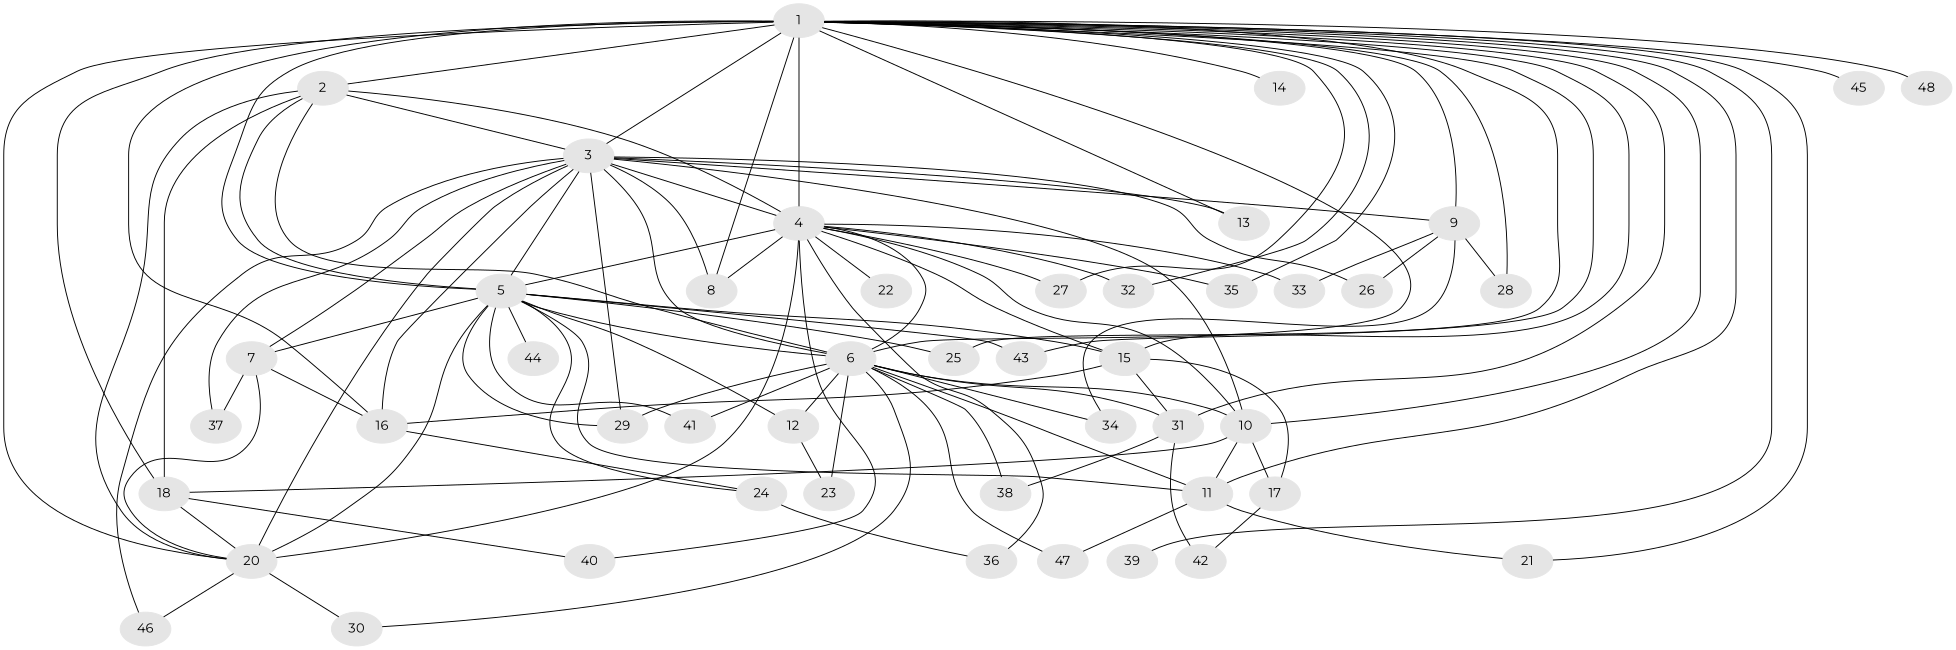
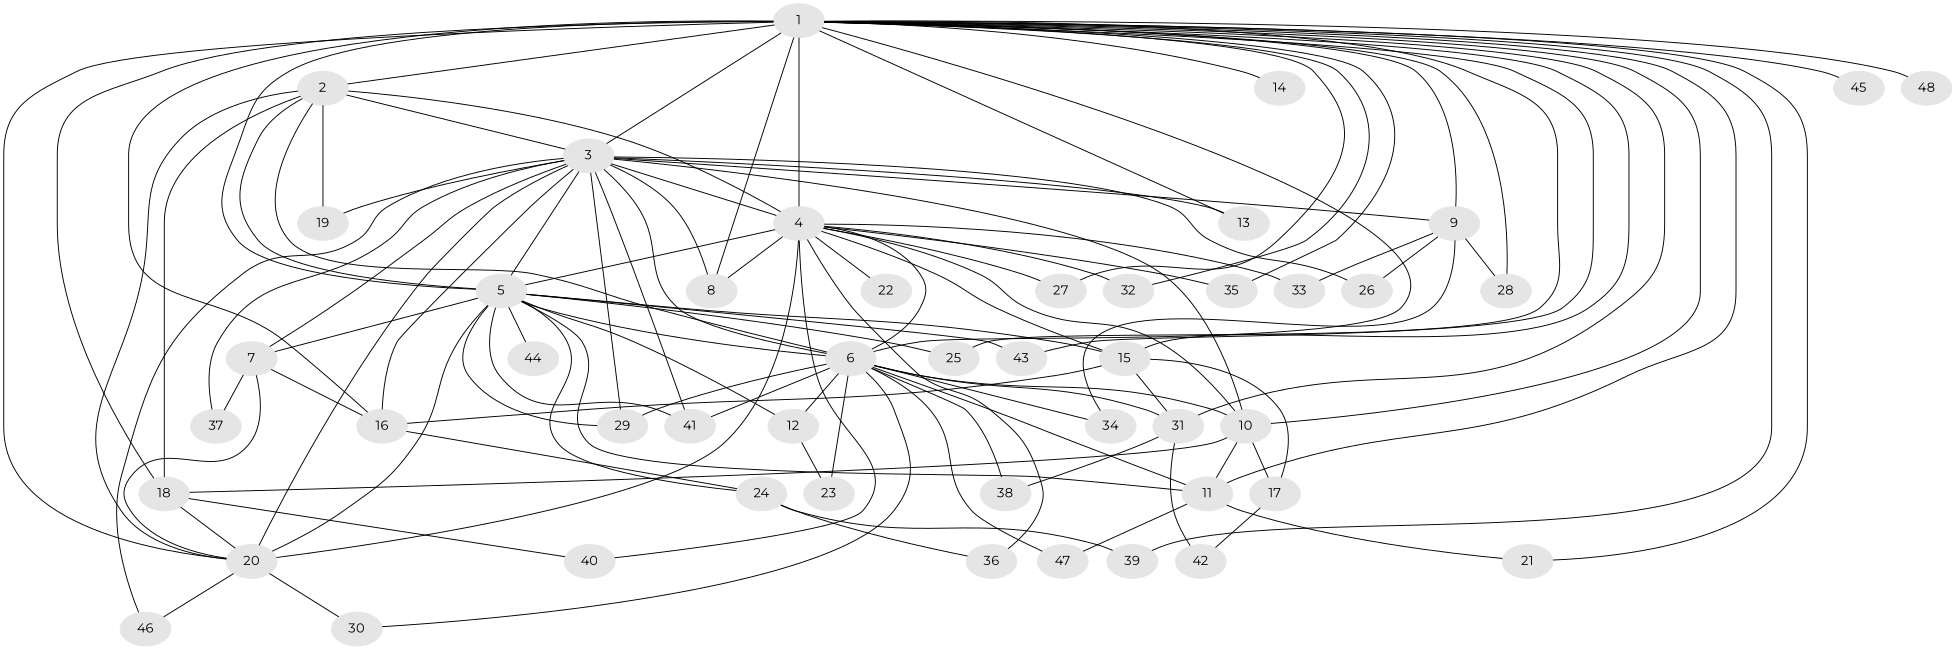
node "19": added
edge "3" -- "41": added
edge "24" -- "39": added
